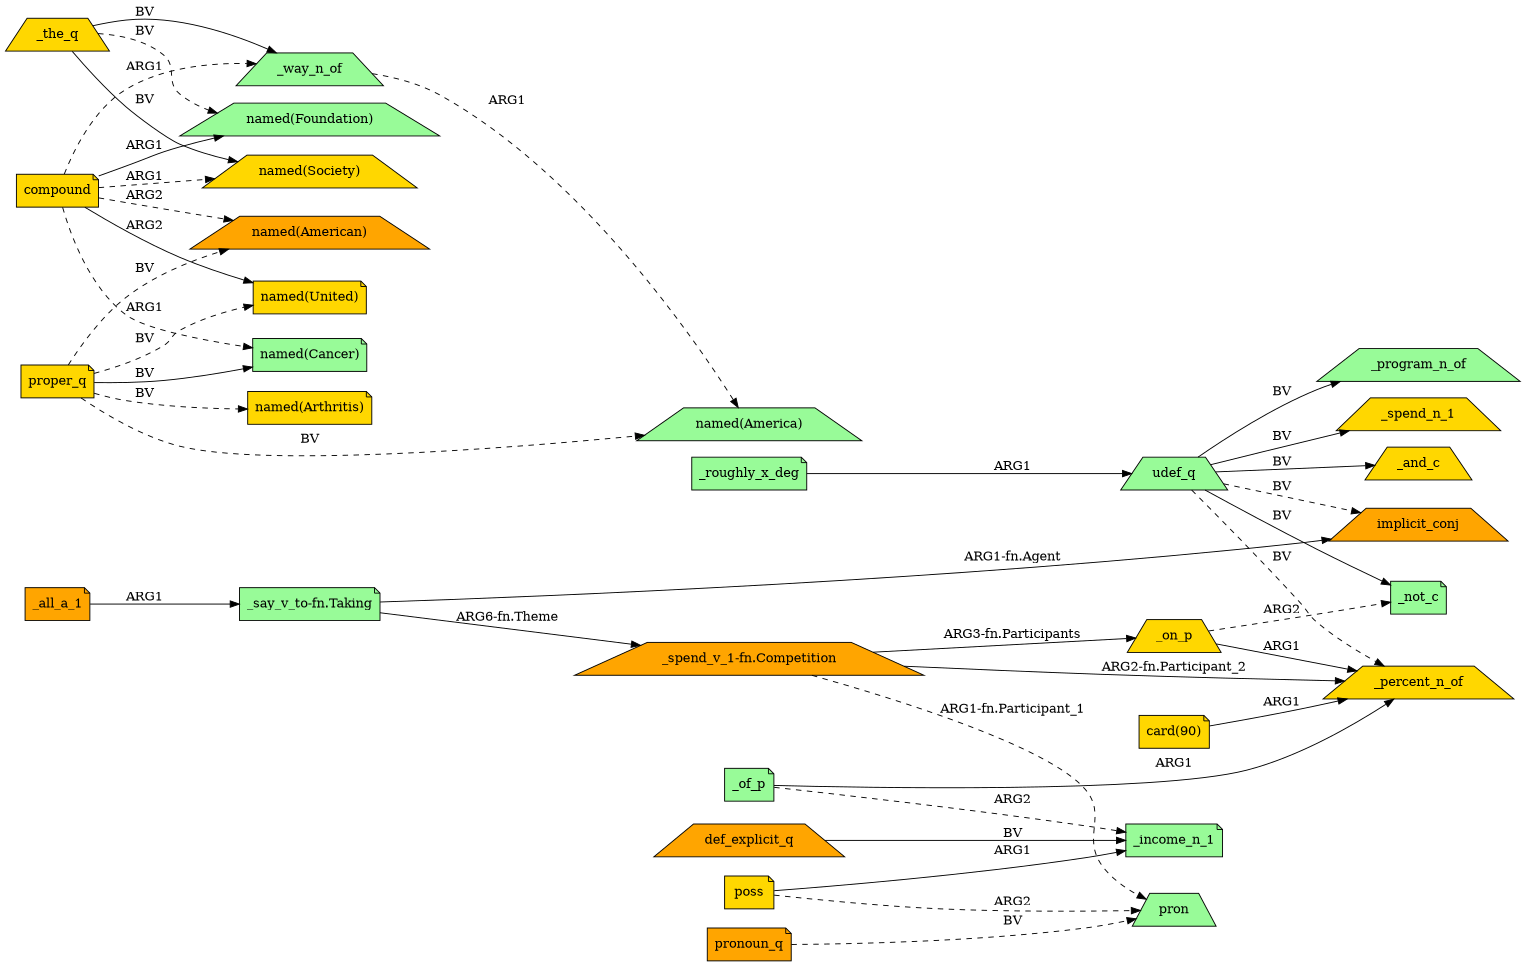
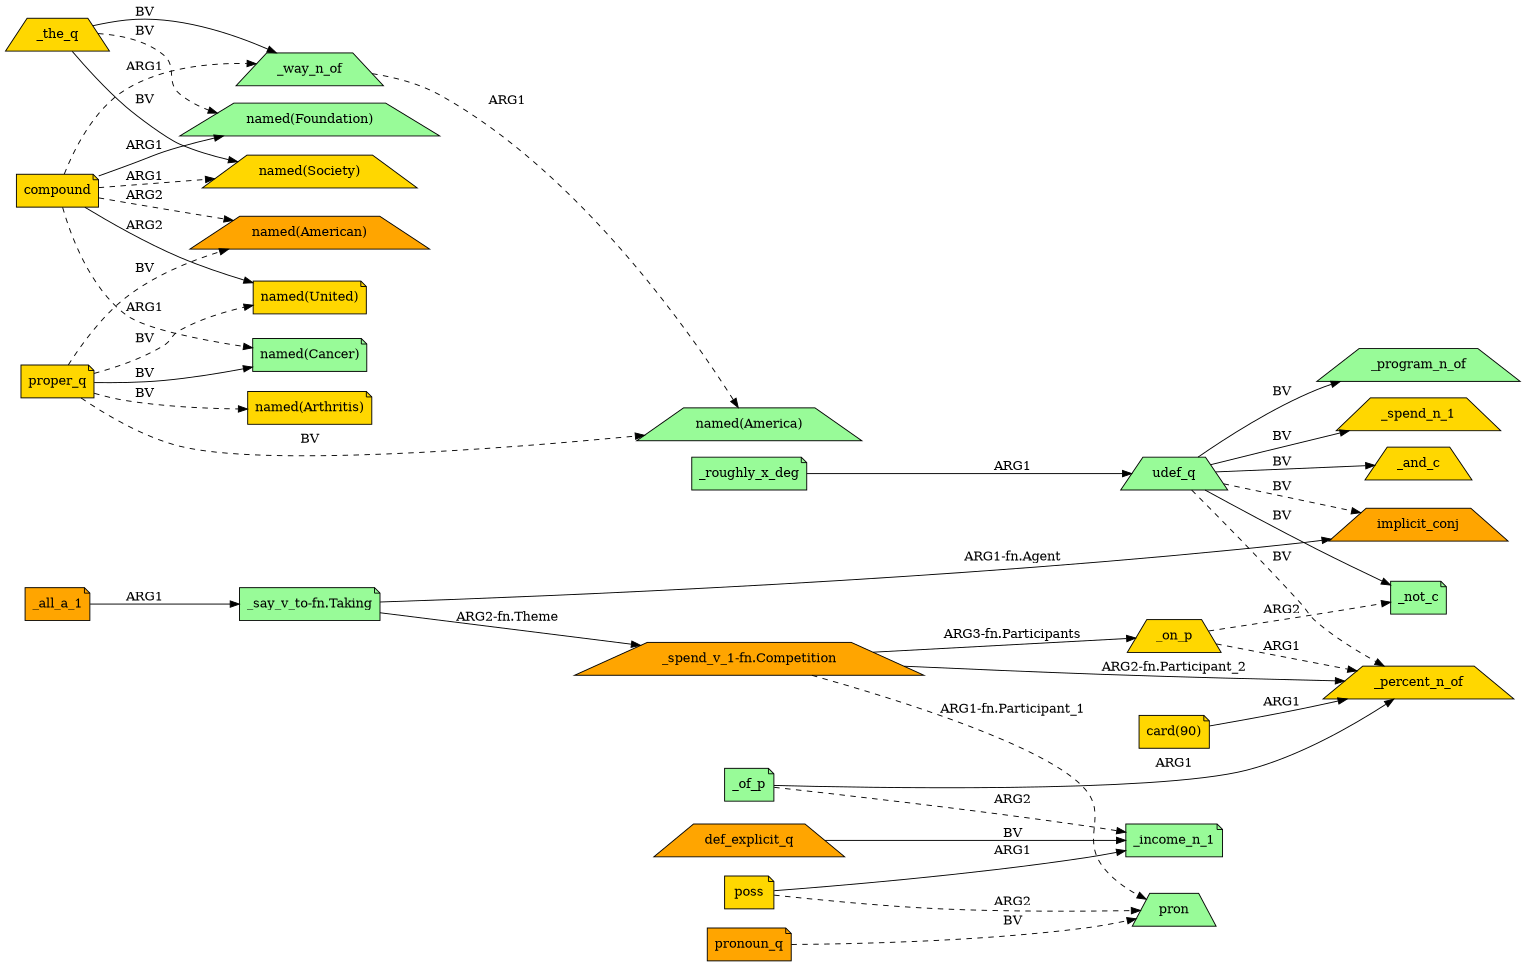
edge "_say_v_to-fn.Taking" -> "_spend_v_1-fn.Competition": label "ARG6-fn.Theme" -> "ARG2-fn.Theme"
edge "_on_p" -> "_percent_n_of": style solid -> dashed
